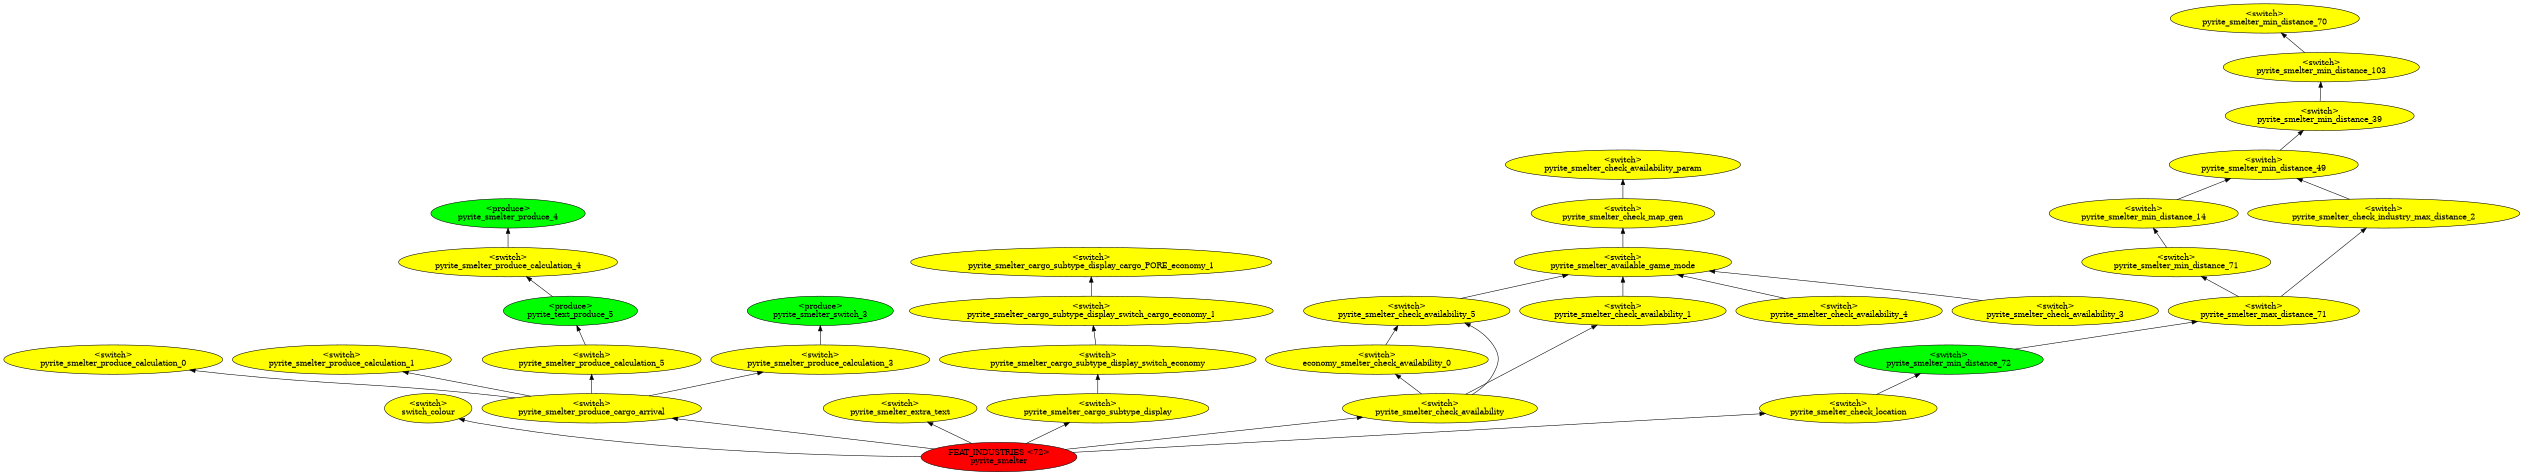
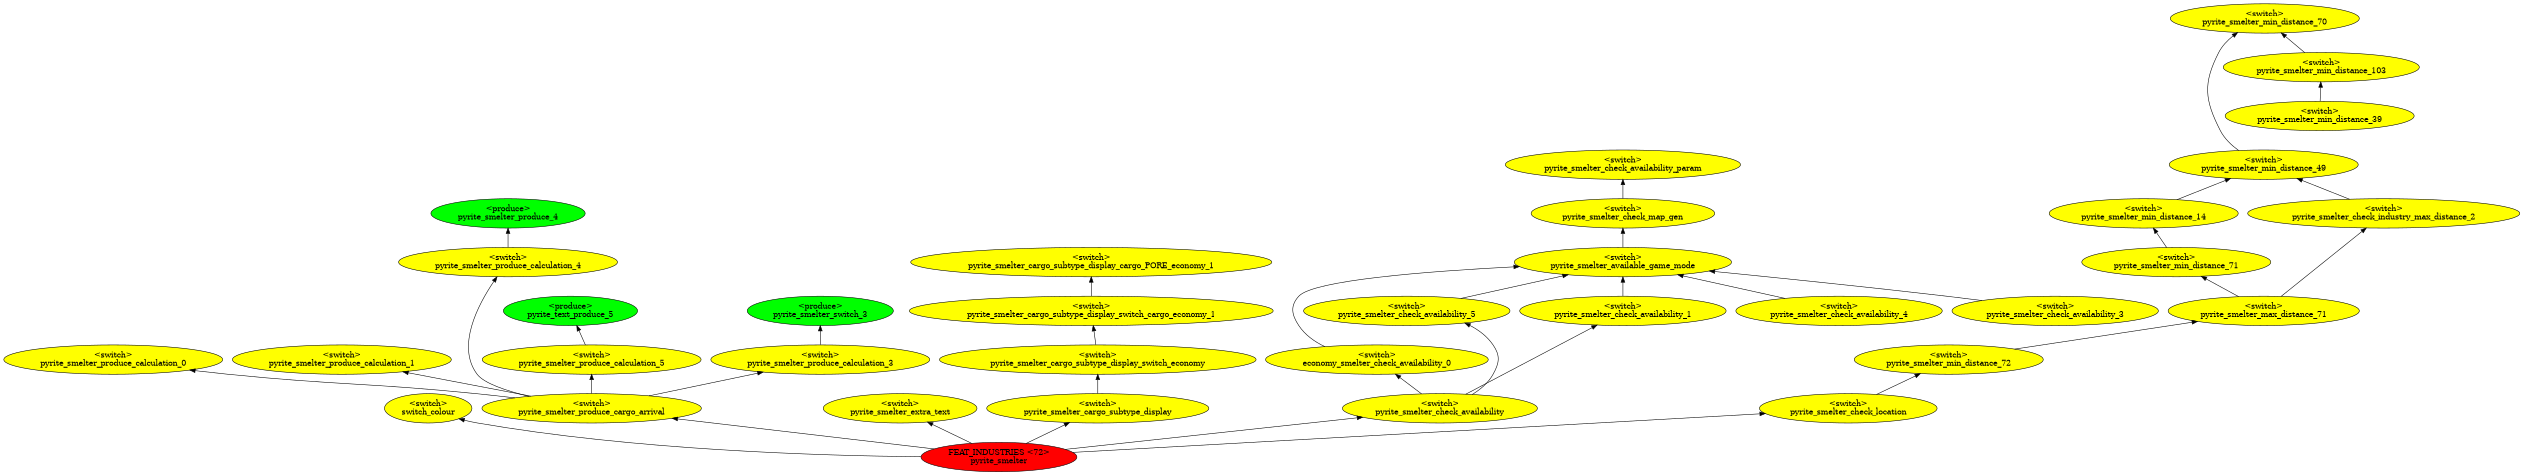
edge "<switch> pyrite_smelter_min_distance_49" -> "<switch> pyrite_smelter_min_distance_39": now "<switch> pyrite_smelter_min_distance_49" -> "<switch> pyrite_smelter_min_distance_70"
edge "<produce> pyrite_text_produce_5" -> "<switch> pyrite_smelter_produce_calculation_4": now "<switch> pyrite_smelter_produce_cargo_arrival" -> "<switch> pyrite_smelter_produce_calculation_4"
edge "<switch> economy_smelter_check_availability_0" -> "<switch> pyrite_smelter_check_availability_5": now "<switch> economy_smelter_check_availability_0" -> "<switch> pyrite_smelter_available_game_mode"
node "<switch> pyrite_smelter_min_distance_72": fillcolor green -> yellow
